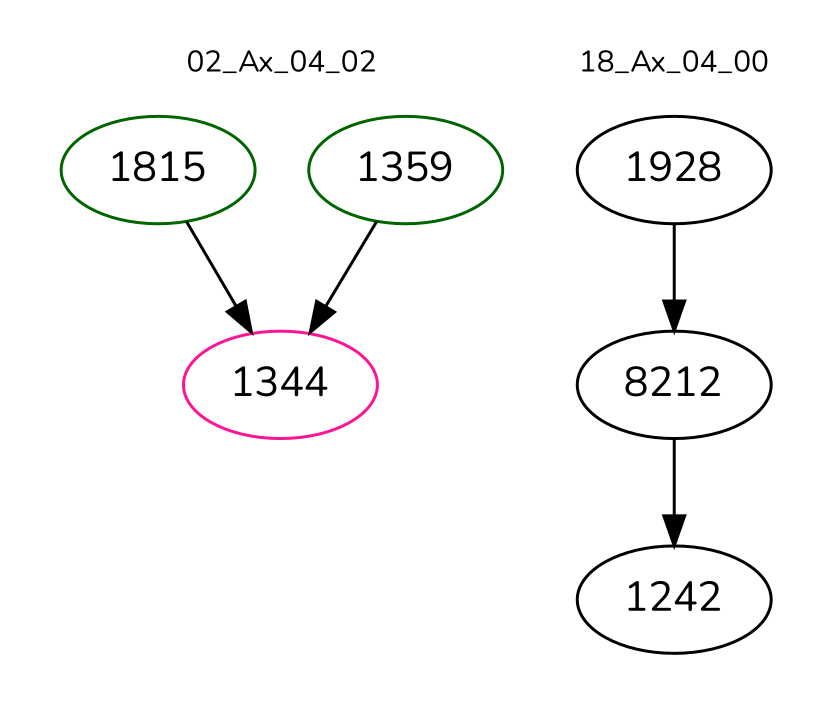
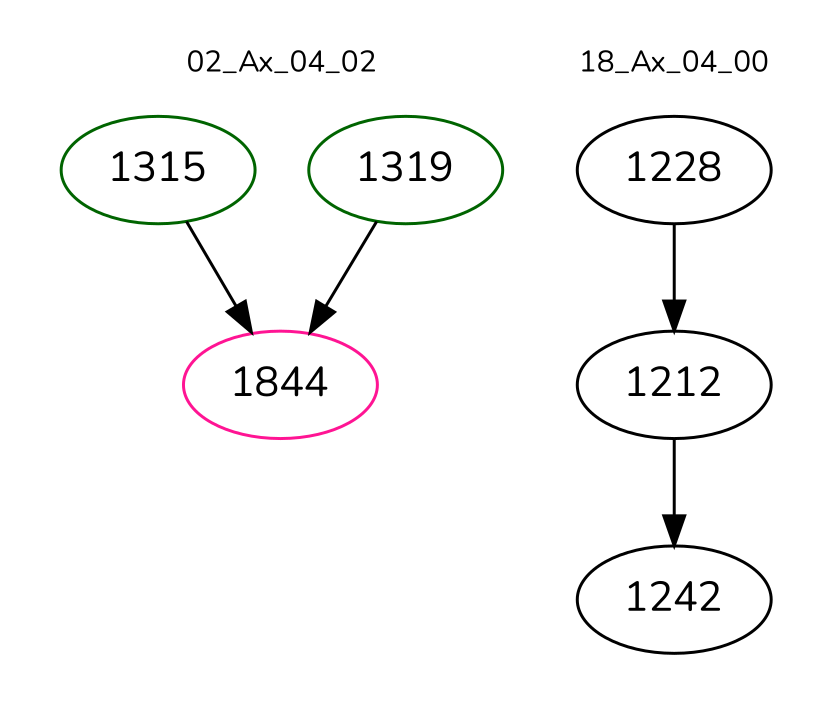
node "1815": label "1815" -> "1315"
node "1359": label "1359" -> "1319"
node "1928": label "1928" -> "1228"
node "1344": label "1344" -> "1844"
node "8212": label "8212" -> "1212"
